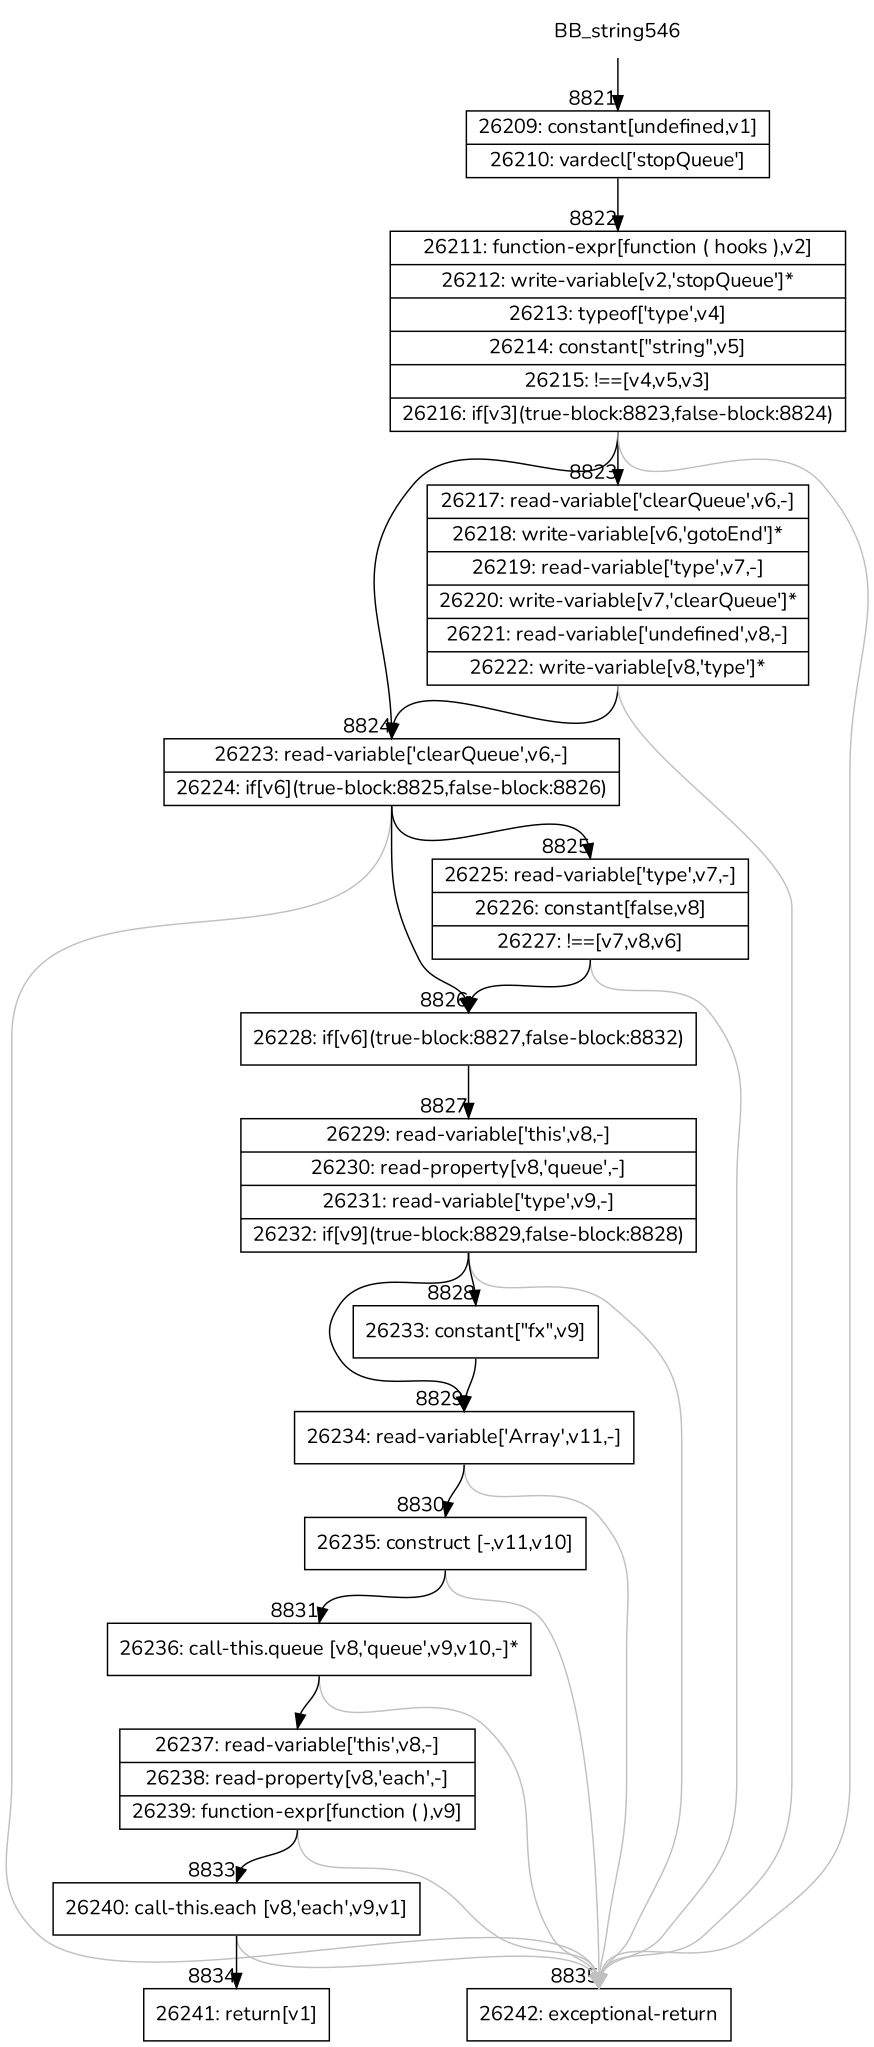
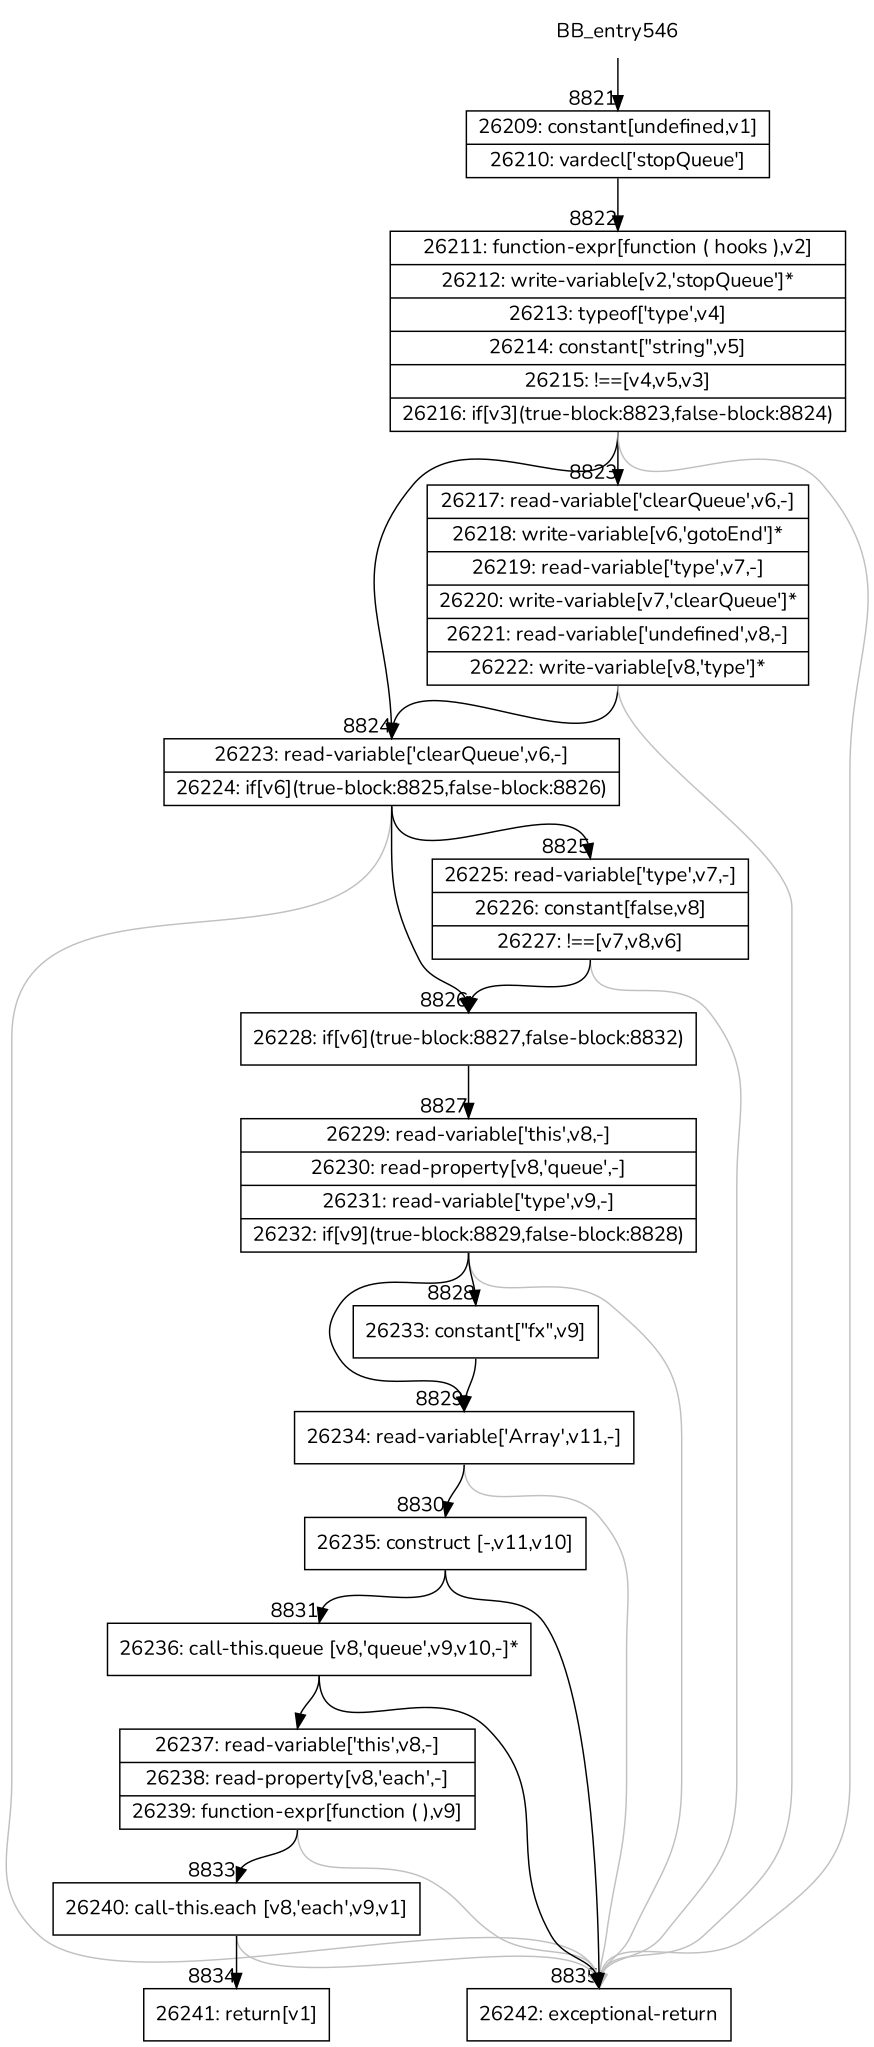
node "BB_string546": label "BB_string546" -> "BB_entry546"
edge "26235: construct [-,v11,v10]" -> "26242: exceptional-return": color gray -> black
edge "26236: call-this.queue [v8,'queue',v9,v10,-]*" -> "26242: exceptional-return": color gray -> black
